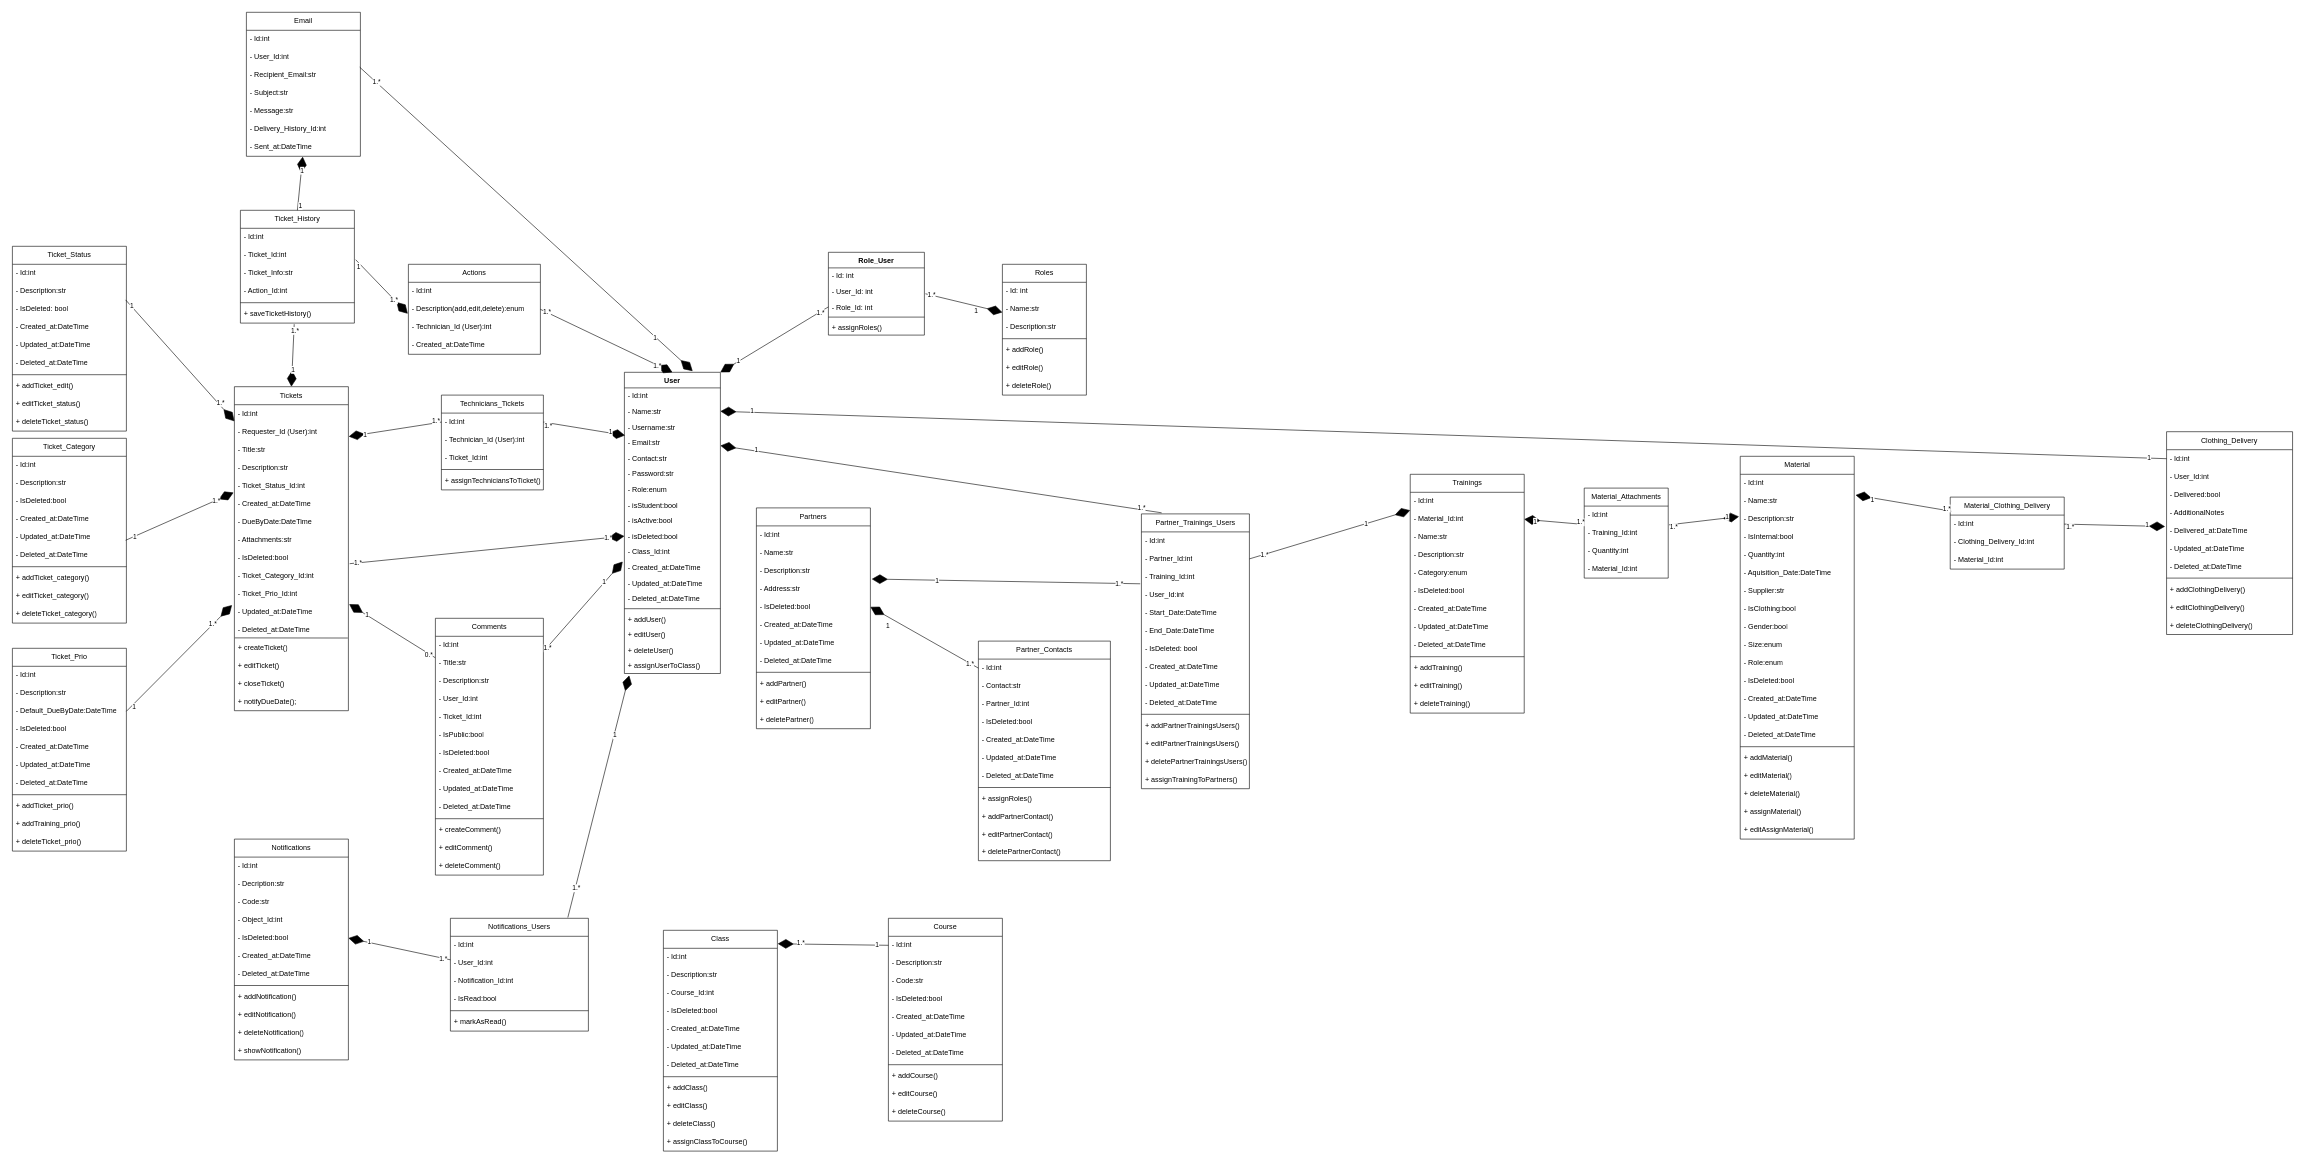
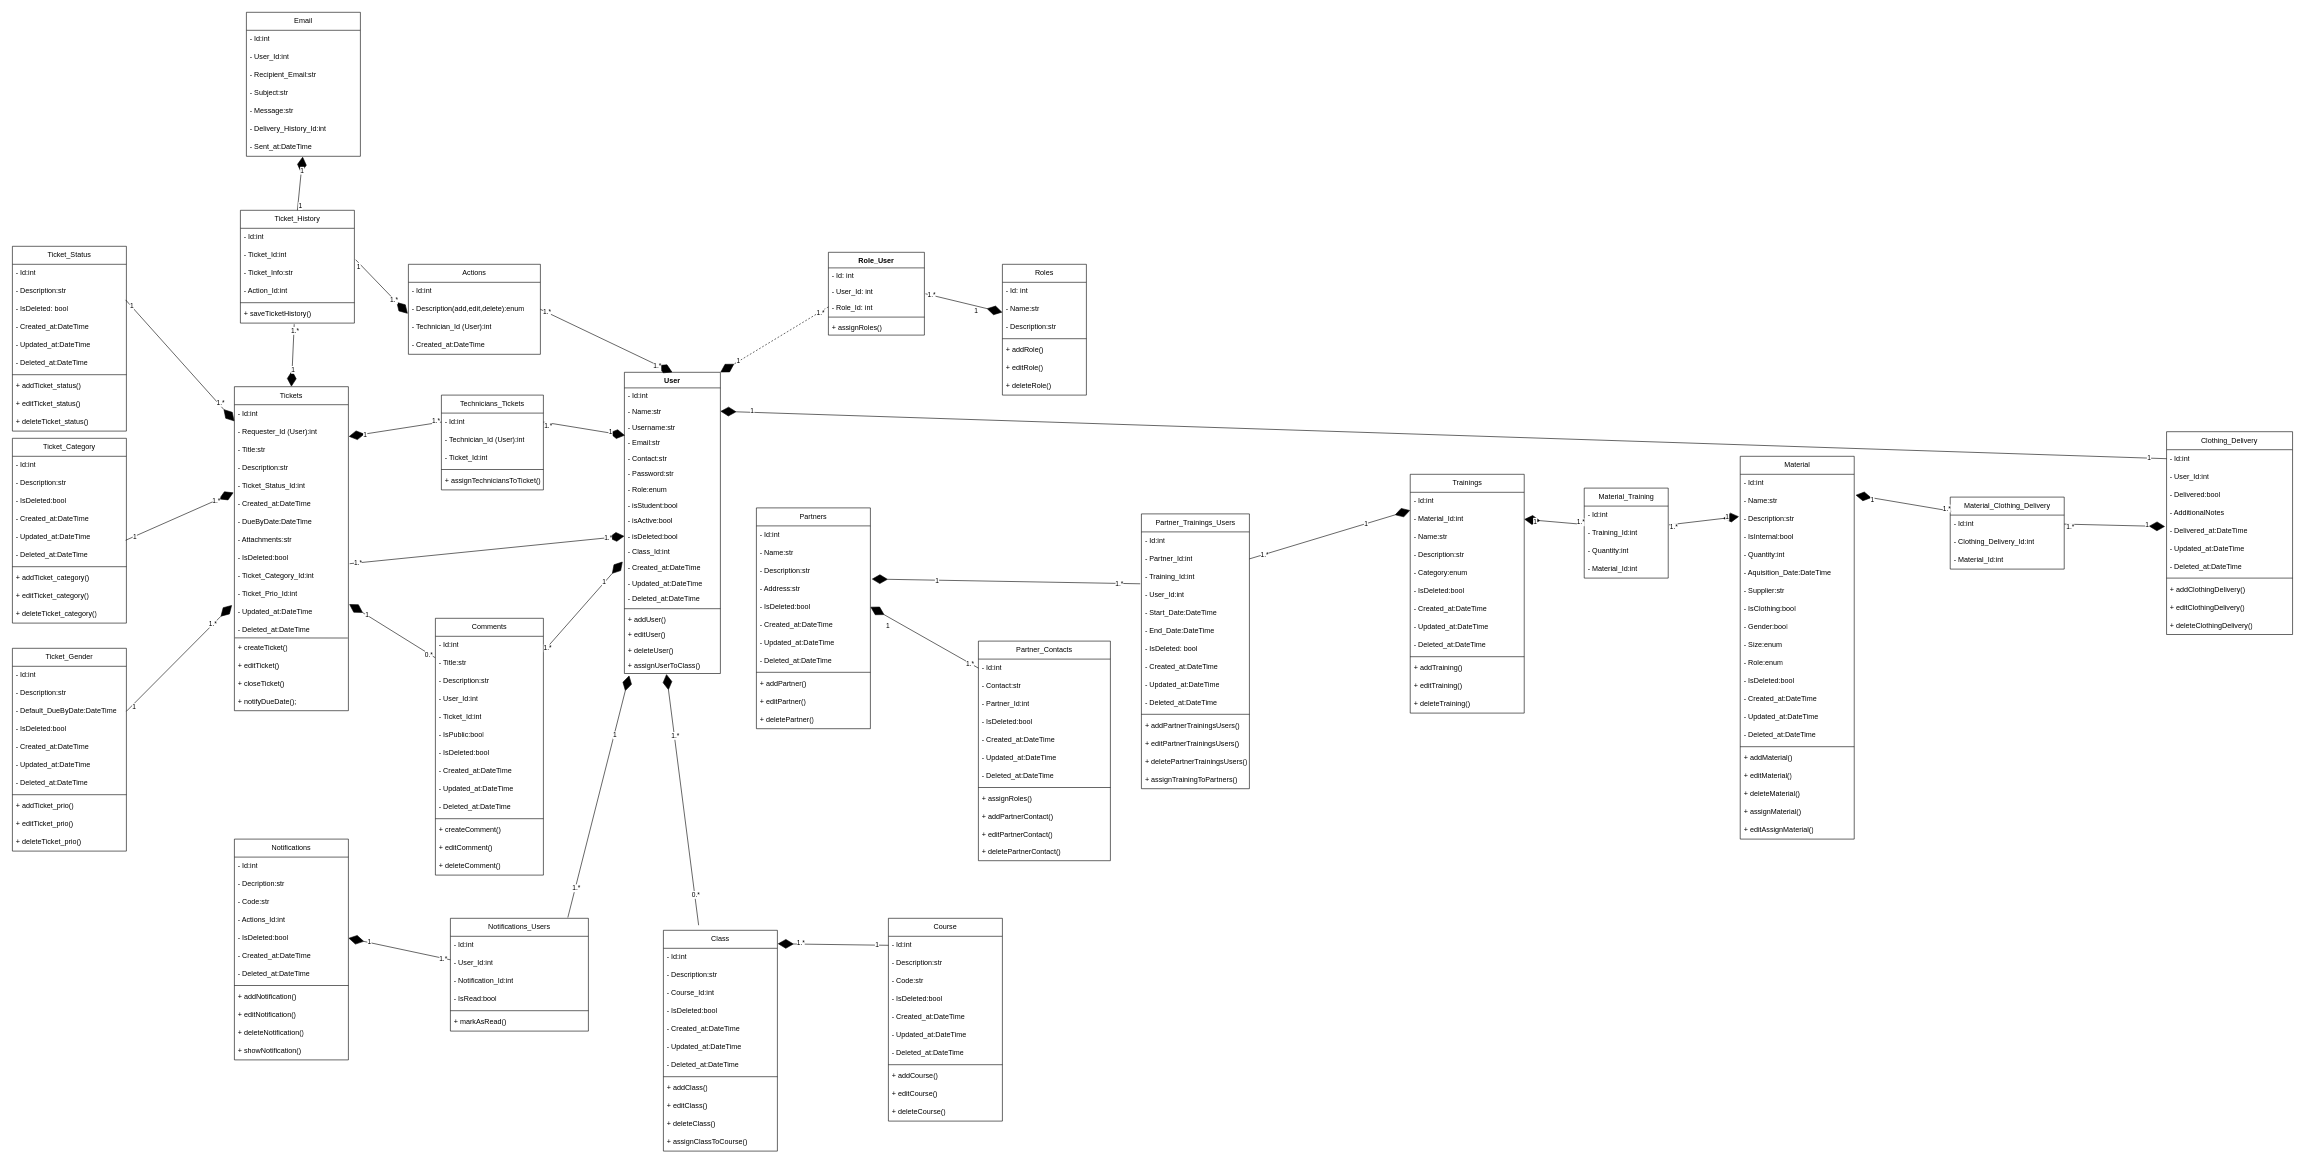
edge "- Recipient_Email:str" -> "User": removed, labels "1.*", "1"
edge "- Role_Id: int" -> "User": style solid -> dashed
node "+ addTicket_edit()": label "+ addTicket_edit()" -> "+ addTicket_status()"
edge "Partner_Trainings_Users" -> "- Email:str": removed, labels "1.*", "1"
node "Material_Attachments": label "Material_Attachments" -> "Material_Training"
node "Ticket_Prio": label "Ticket_Prio" -> "Ticket_Gender"
edge "Class" -> "+ assignUserToClass()": added, labels "0.*", "1.*"
node "+ addTraining_prio()": label "+ addTraining_prio()" -> "+ editTicket_prio()"
node "- Object_Id:int": label "- Object_Id:int" -> "- Actions_Id:int"
